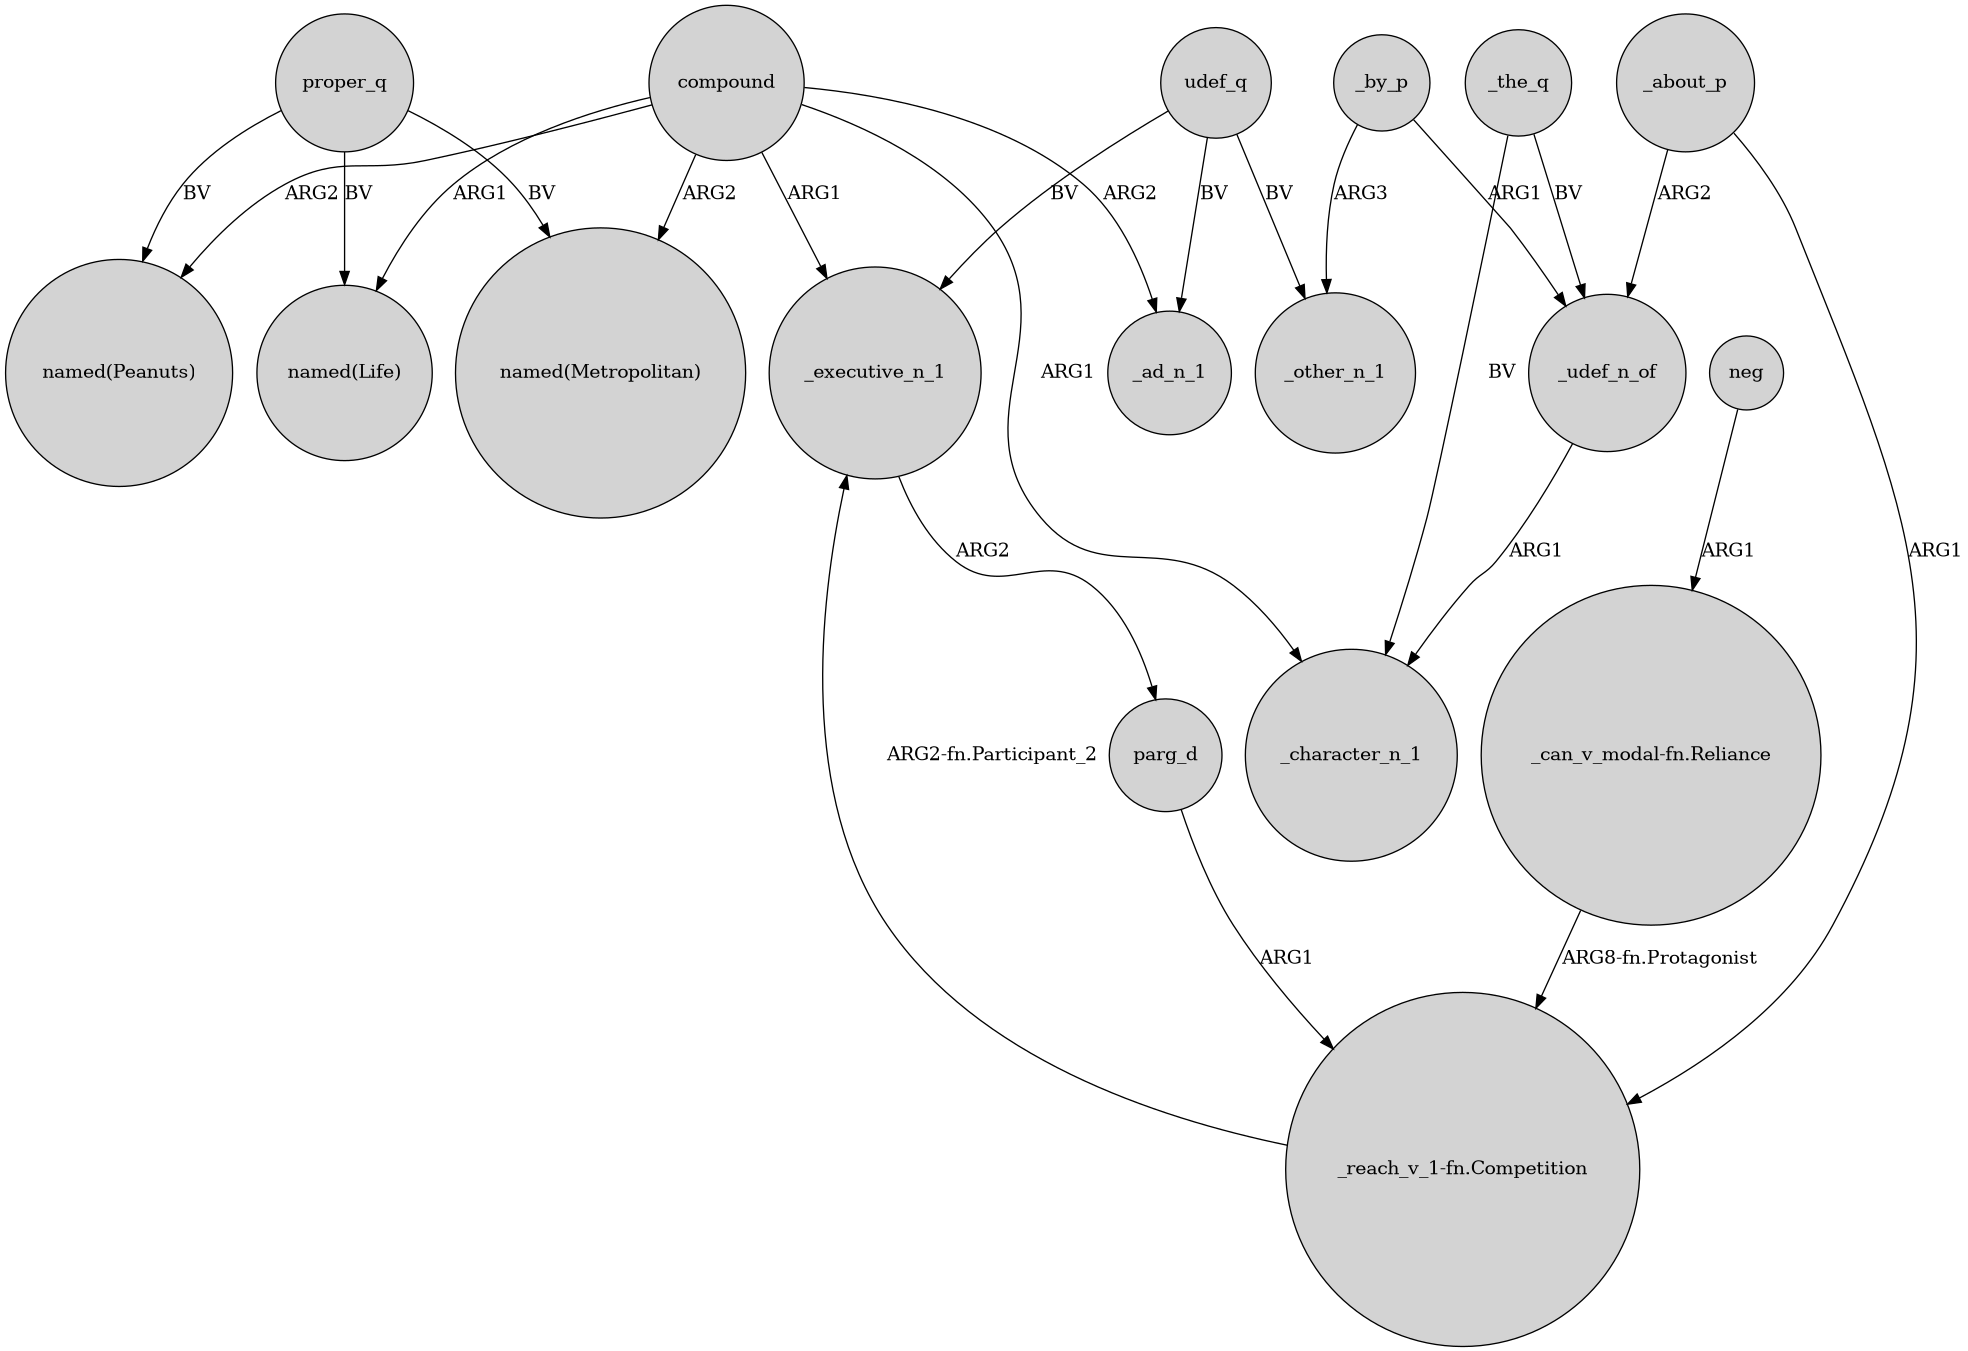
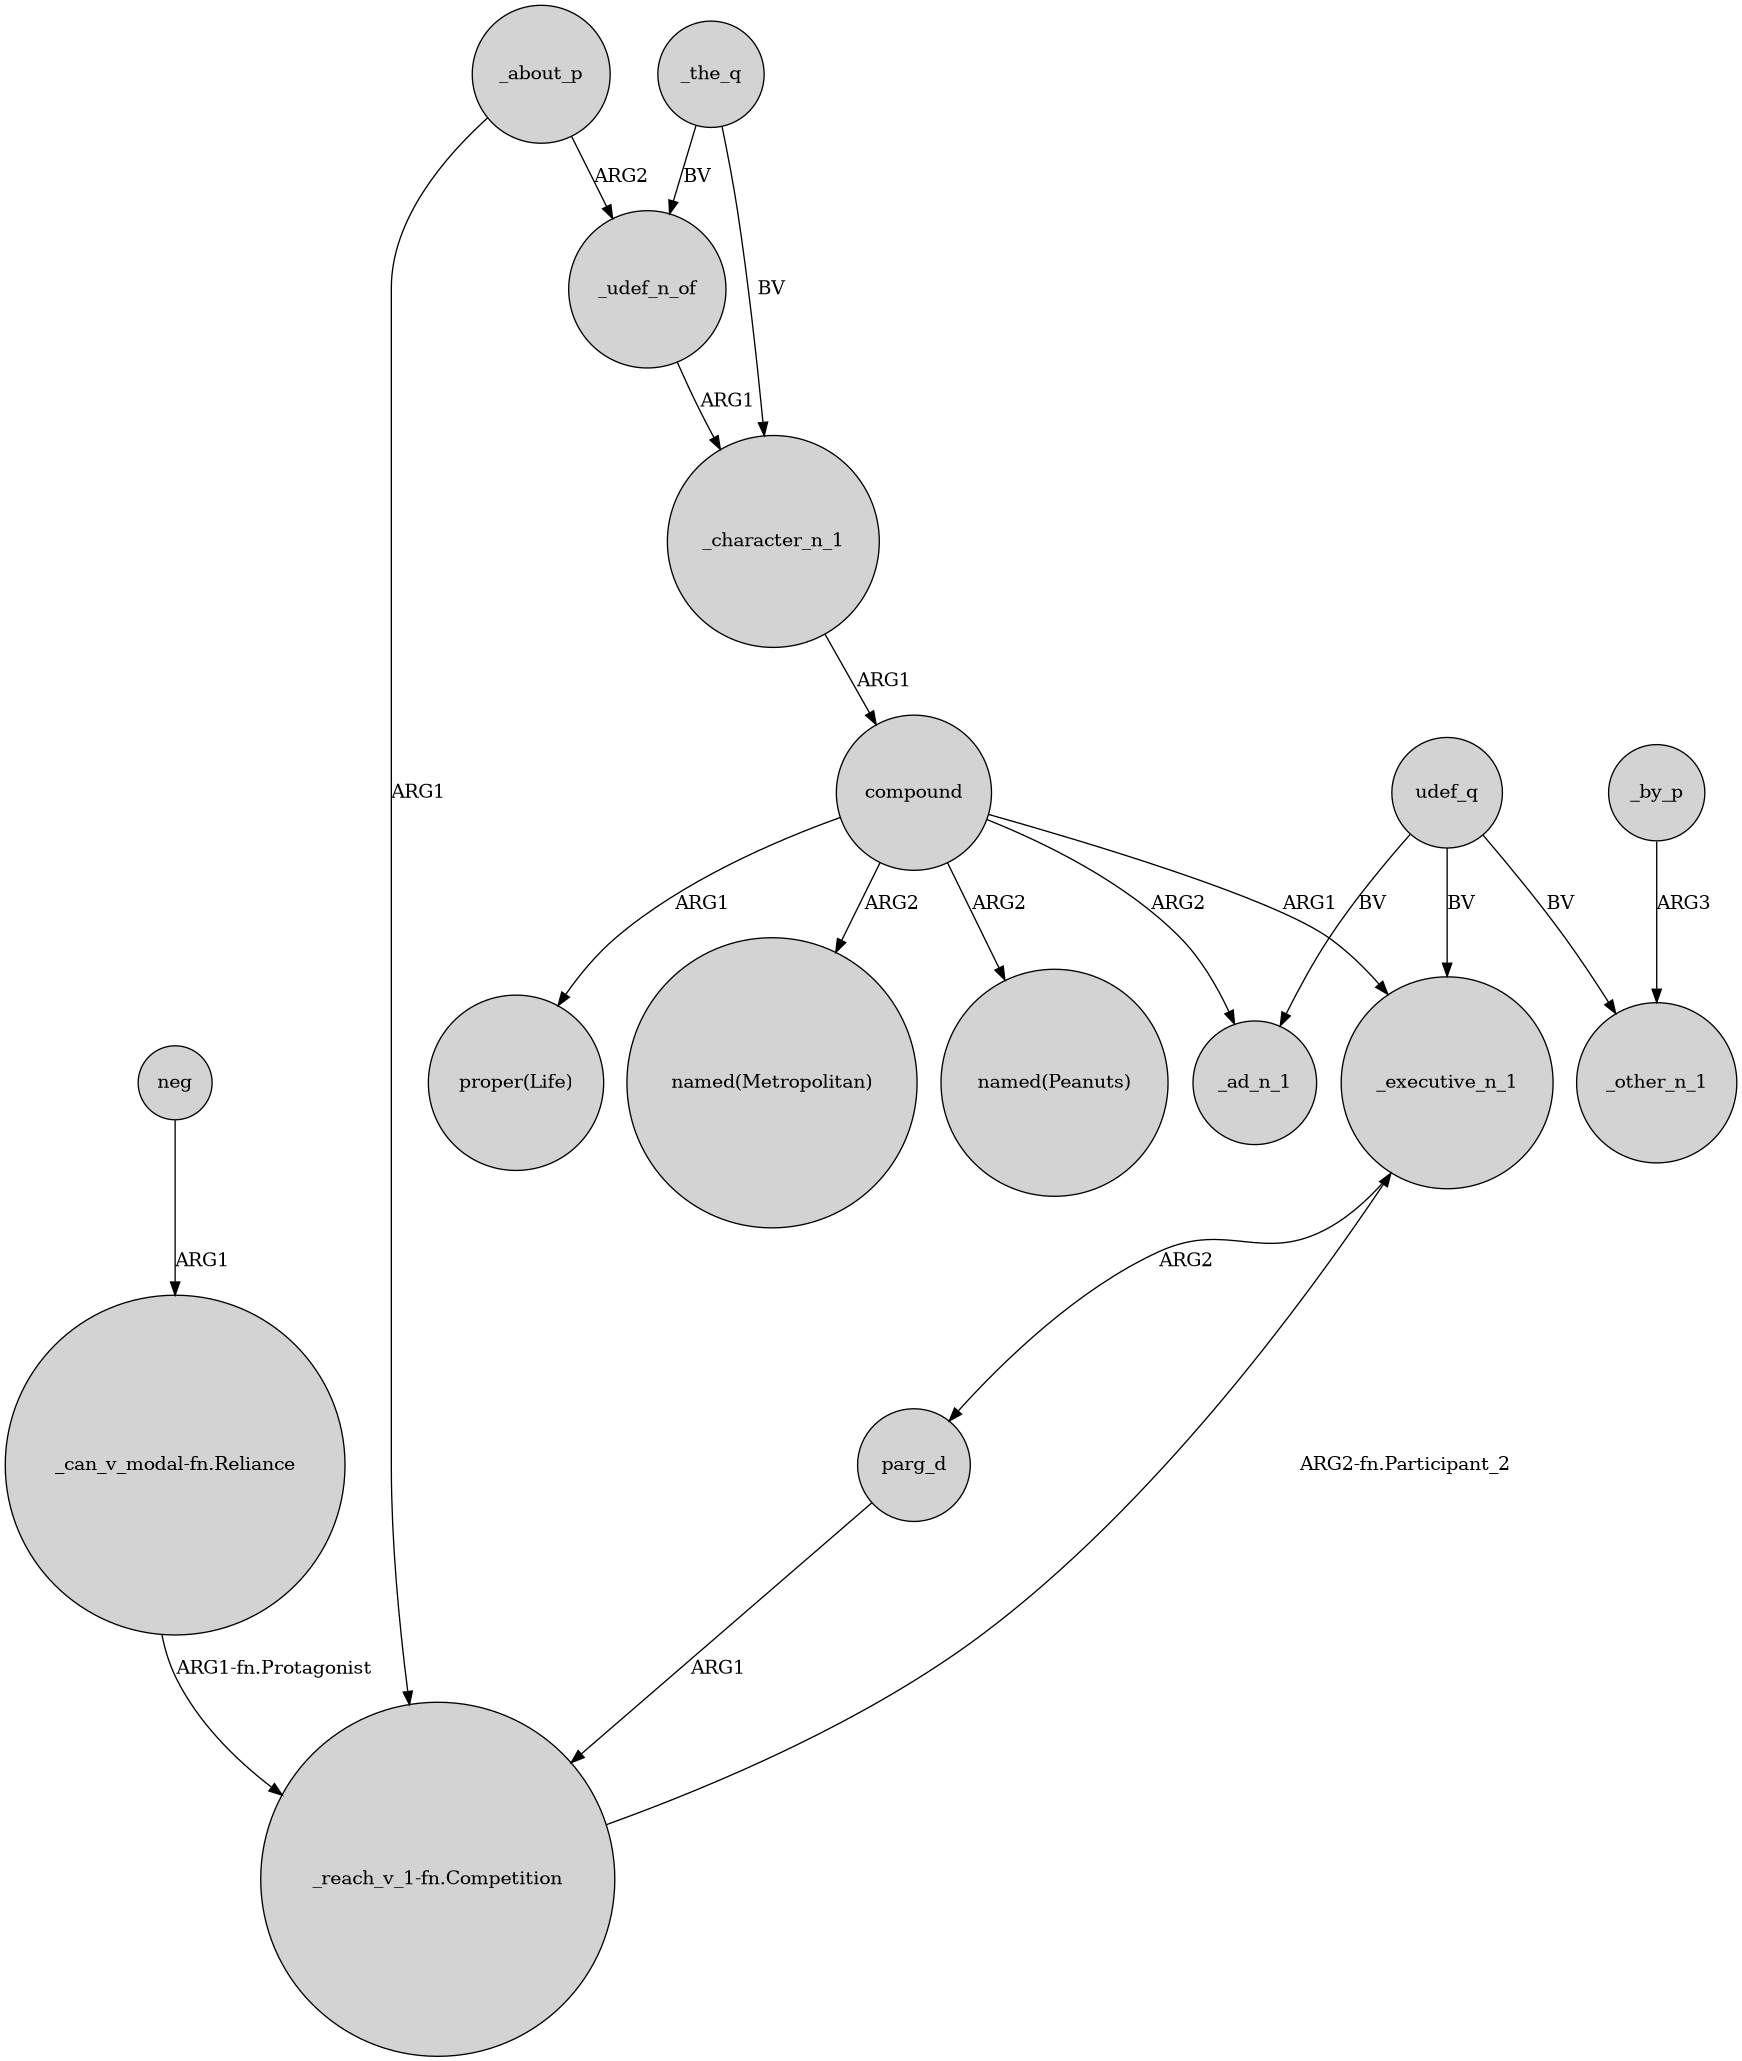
node "proper_q": removed
edge "_by_p" -> "_udef_n_of": removed, label "ARG1"
node "named(Life)": label "named(Life)" -> "proper(Life)"
edge "compound" -> "_character_n_1": reversed
edge "_can_v_modal-fn.Reliance" -> "_reach_v_1-fn.Competition": label "ARG8-fn.Protagonist" -> "ARG1-fn.Protagonist"
